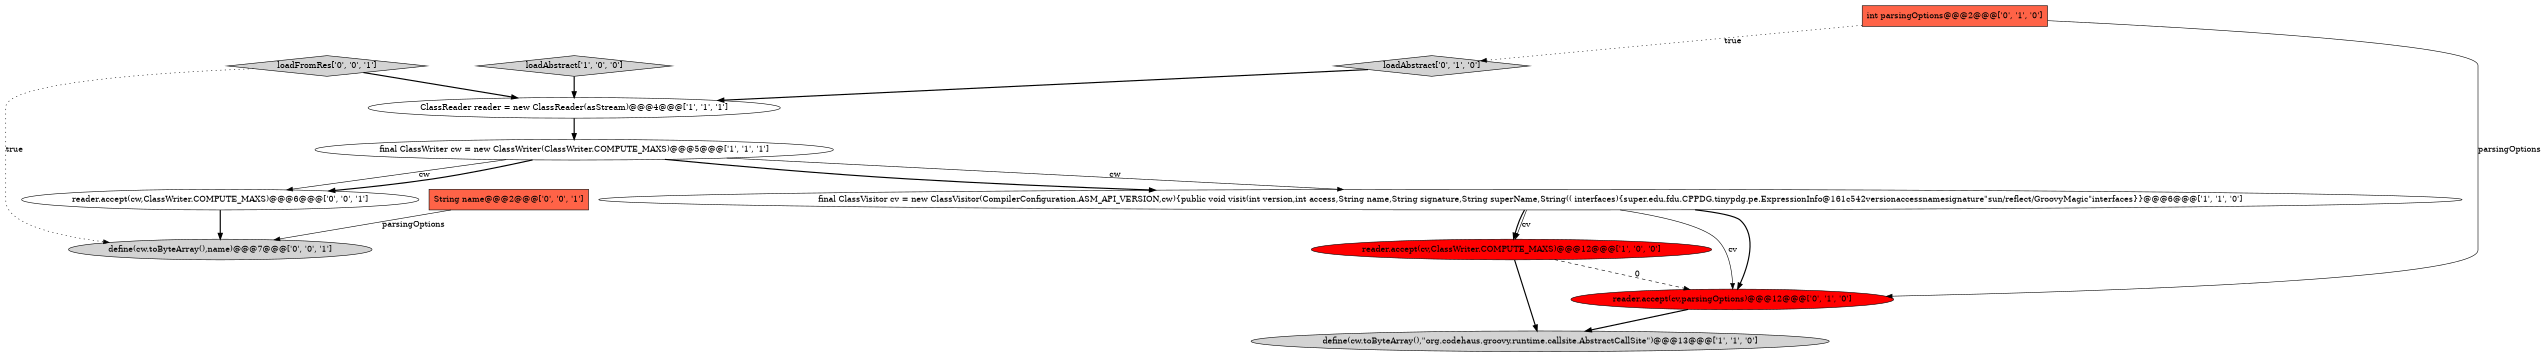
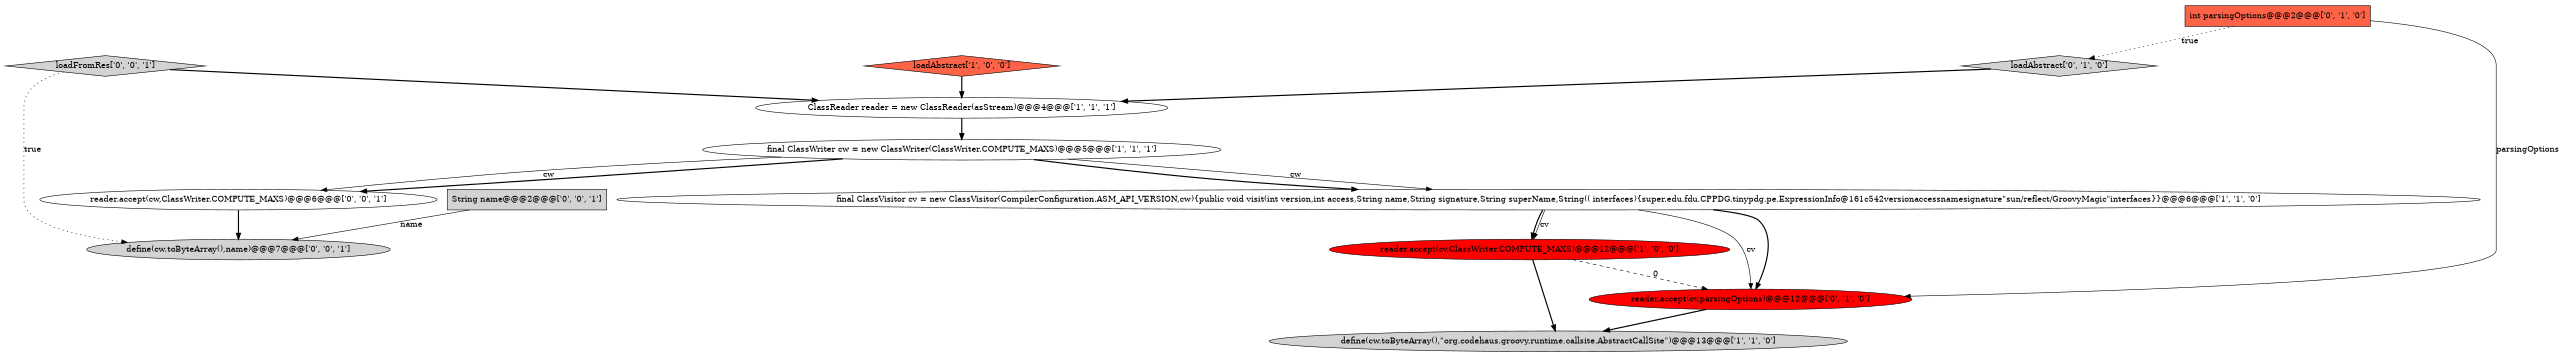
node "loadAbstract['1', '0', '0']": fillcolor lightgray -> tomato
node "String name@@@2@@@['0', '0', '1']": fillcolor tomato -> lightgray
edge "String name@@@2@@@['0', '0', '1']" -> "define(cw.toByteArray(),name)@@@7@@@['0', '0', '1']": label "parsingOptions" -> "name"
